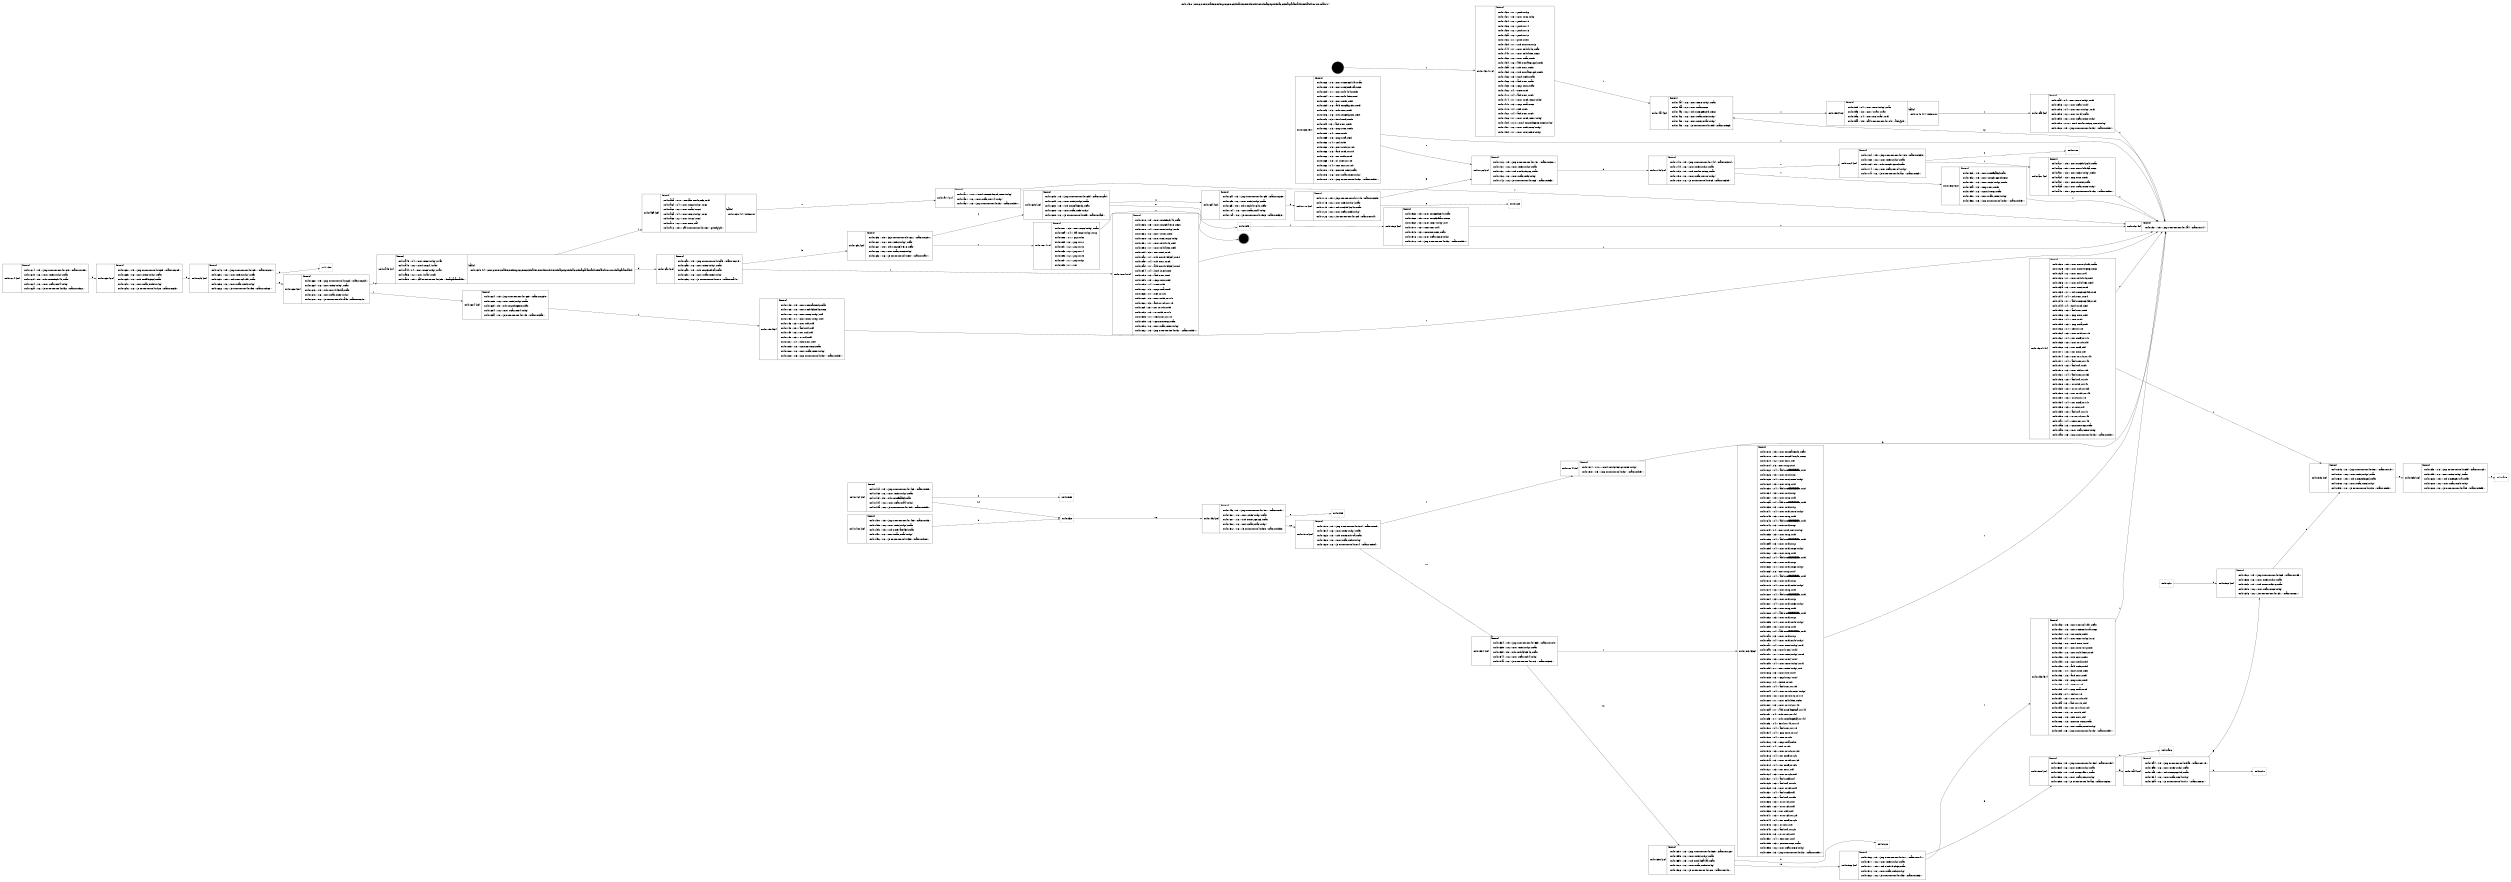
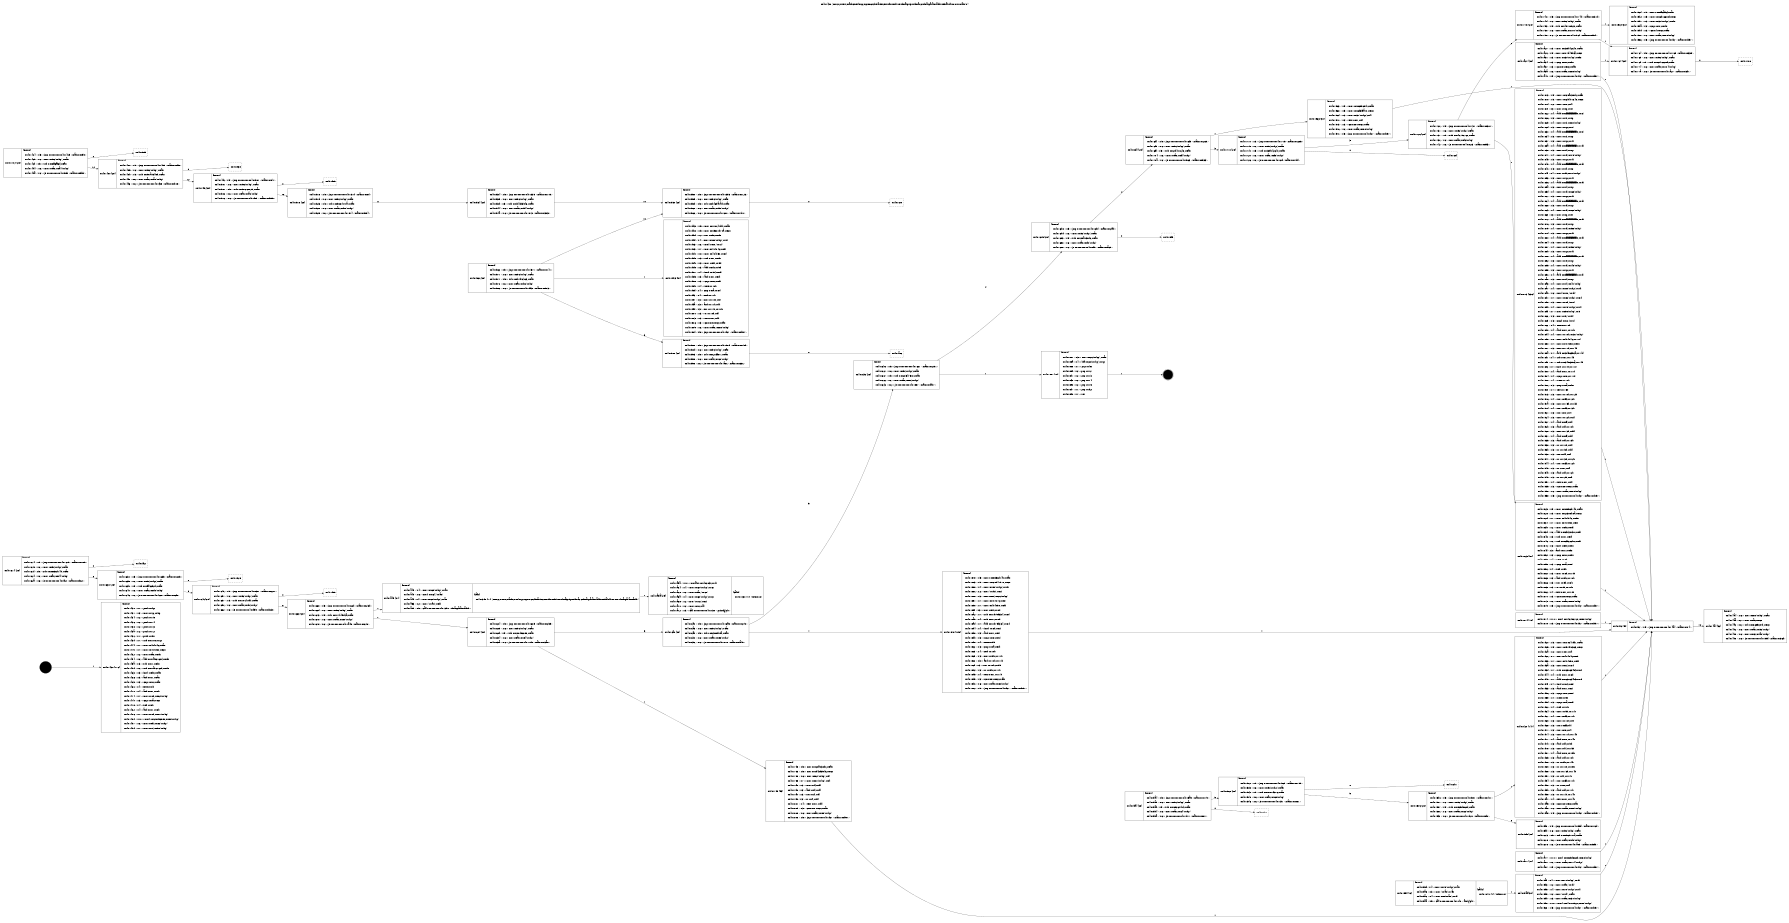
edge "0x401430 [116]" -> "0x4014a4 [32]": removed, label "1"
edge "0x4014a4 [32]" -> "0x40199f [16]": removed, label "1"
edge "0x401e23 [91]" -> "0x40172c [28]": reversed
edge "0x401764 [28]" -> "0x401a27 [30]": reversed
edge "0x4019cd [30]" -> "0x401fc7 [5]": removed, label "1"
edge "0x401a5a [29]" -> "0x401a77 [21]": removed, label "1"
edge "0x401ef9" -> "0x401963 [30]": now "0x4016f4 [28]" -> "0x401963 [30]"
edge "0x401a45 [21]" -> "0x4016a0 [28]": now "0x401684 [28]" -> "0x4016a0 [28]"
edge "0x401d20 [147]" -> "0x4015dc [28]": reversed
edge "0x401db3 [97]" -> "0x401fc7 [5]": removed, label "1"
edge "0x401e14 [15]" -> "0x401fc7 [5]": label " 3" -> " 1"
node "0x401a09": removed
edge "0x401518 [28]" -> "0x401e14 [15]": removed, label "1"
edge "0x4014c4 [28]" -> "0x401f3e": now "0x4014c4 [28]" -> "0x4014e0 [28]"
edge "0x401f3e" -> "0x4014fc [28]": now "0x4014e0 [28]" -> "0x4014fc [28]"
node "0x401fb2": added
node "0x401b2e": added
edge "0x401cb1" -> "0x4015c0 [28]": reversed
edge "0x401534 [28]" -> "0x401813 [336]": removed, label "1"
edge "0x401588 [28]" -> "0x4015a4 [28]": removed, label "9"
edge "0x401550 [28]" -> "0x40156c [28]": reversed
